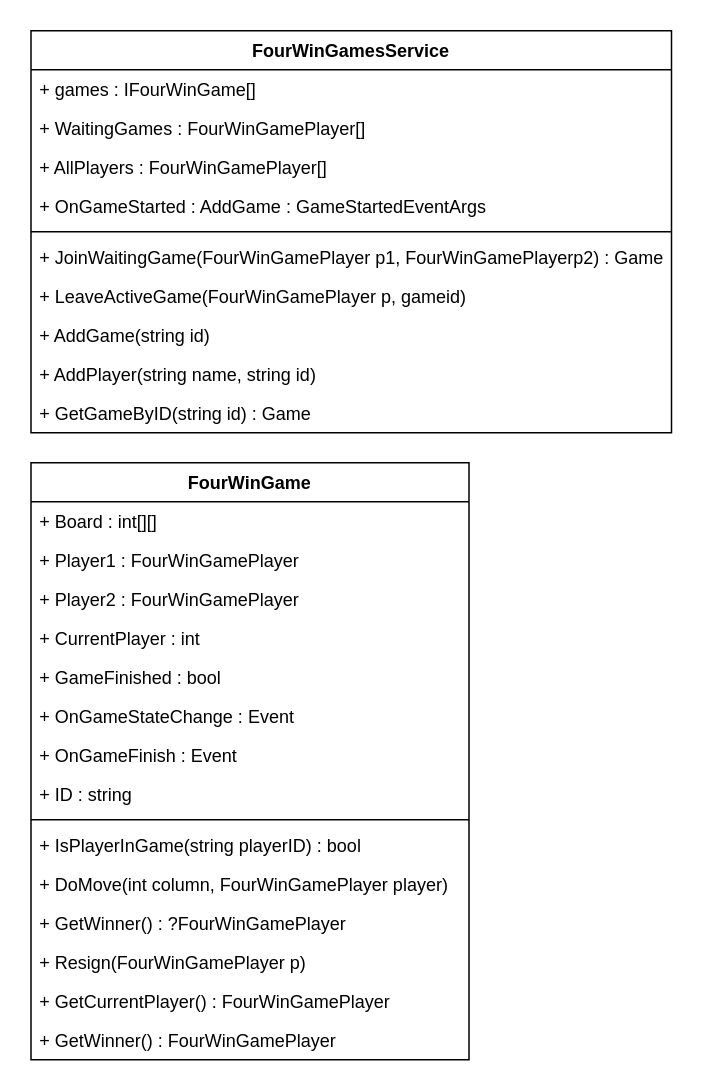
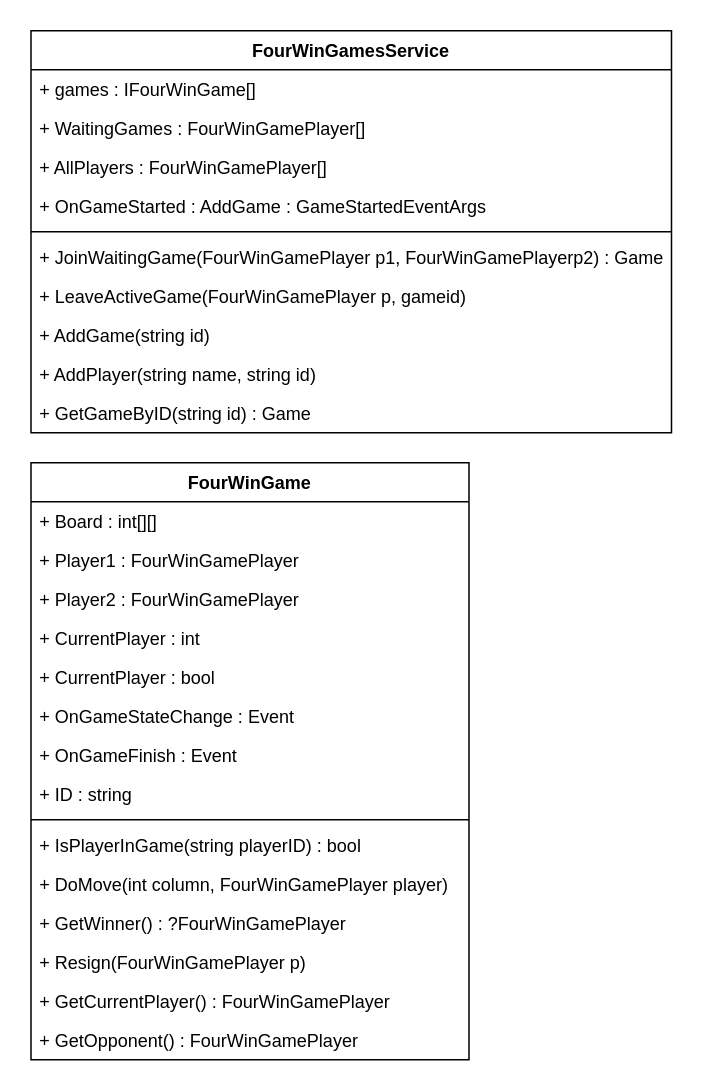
node "+ GameFinished : bool": label "+ GameFinished : bool" -> "+ CurrentPlayer : bool"
node "+ GetWinner() : FourWinGamePlayer": label "+ GetWinner() : FourWinGamePlayer" -> "+ GetOpponent() : FourWinGamePlayer"
